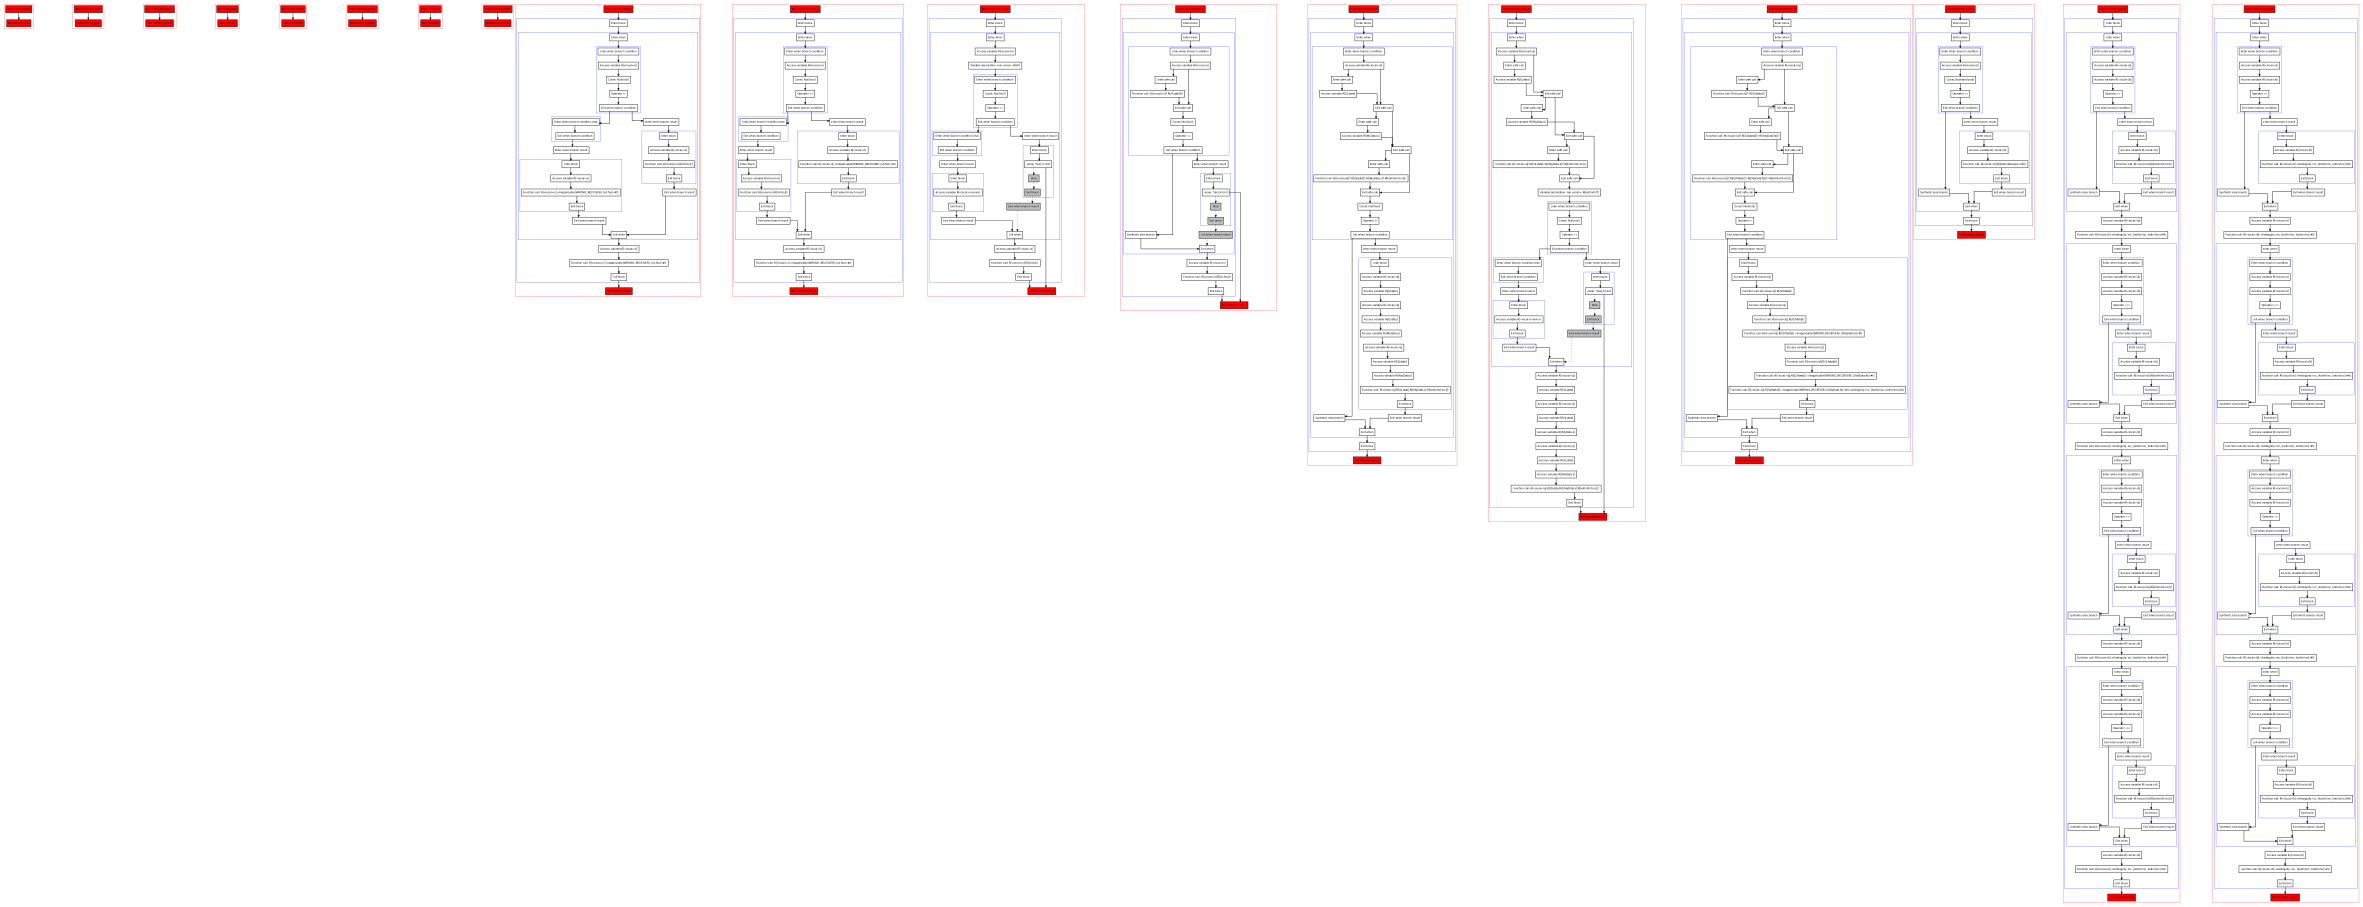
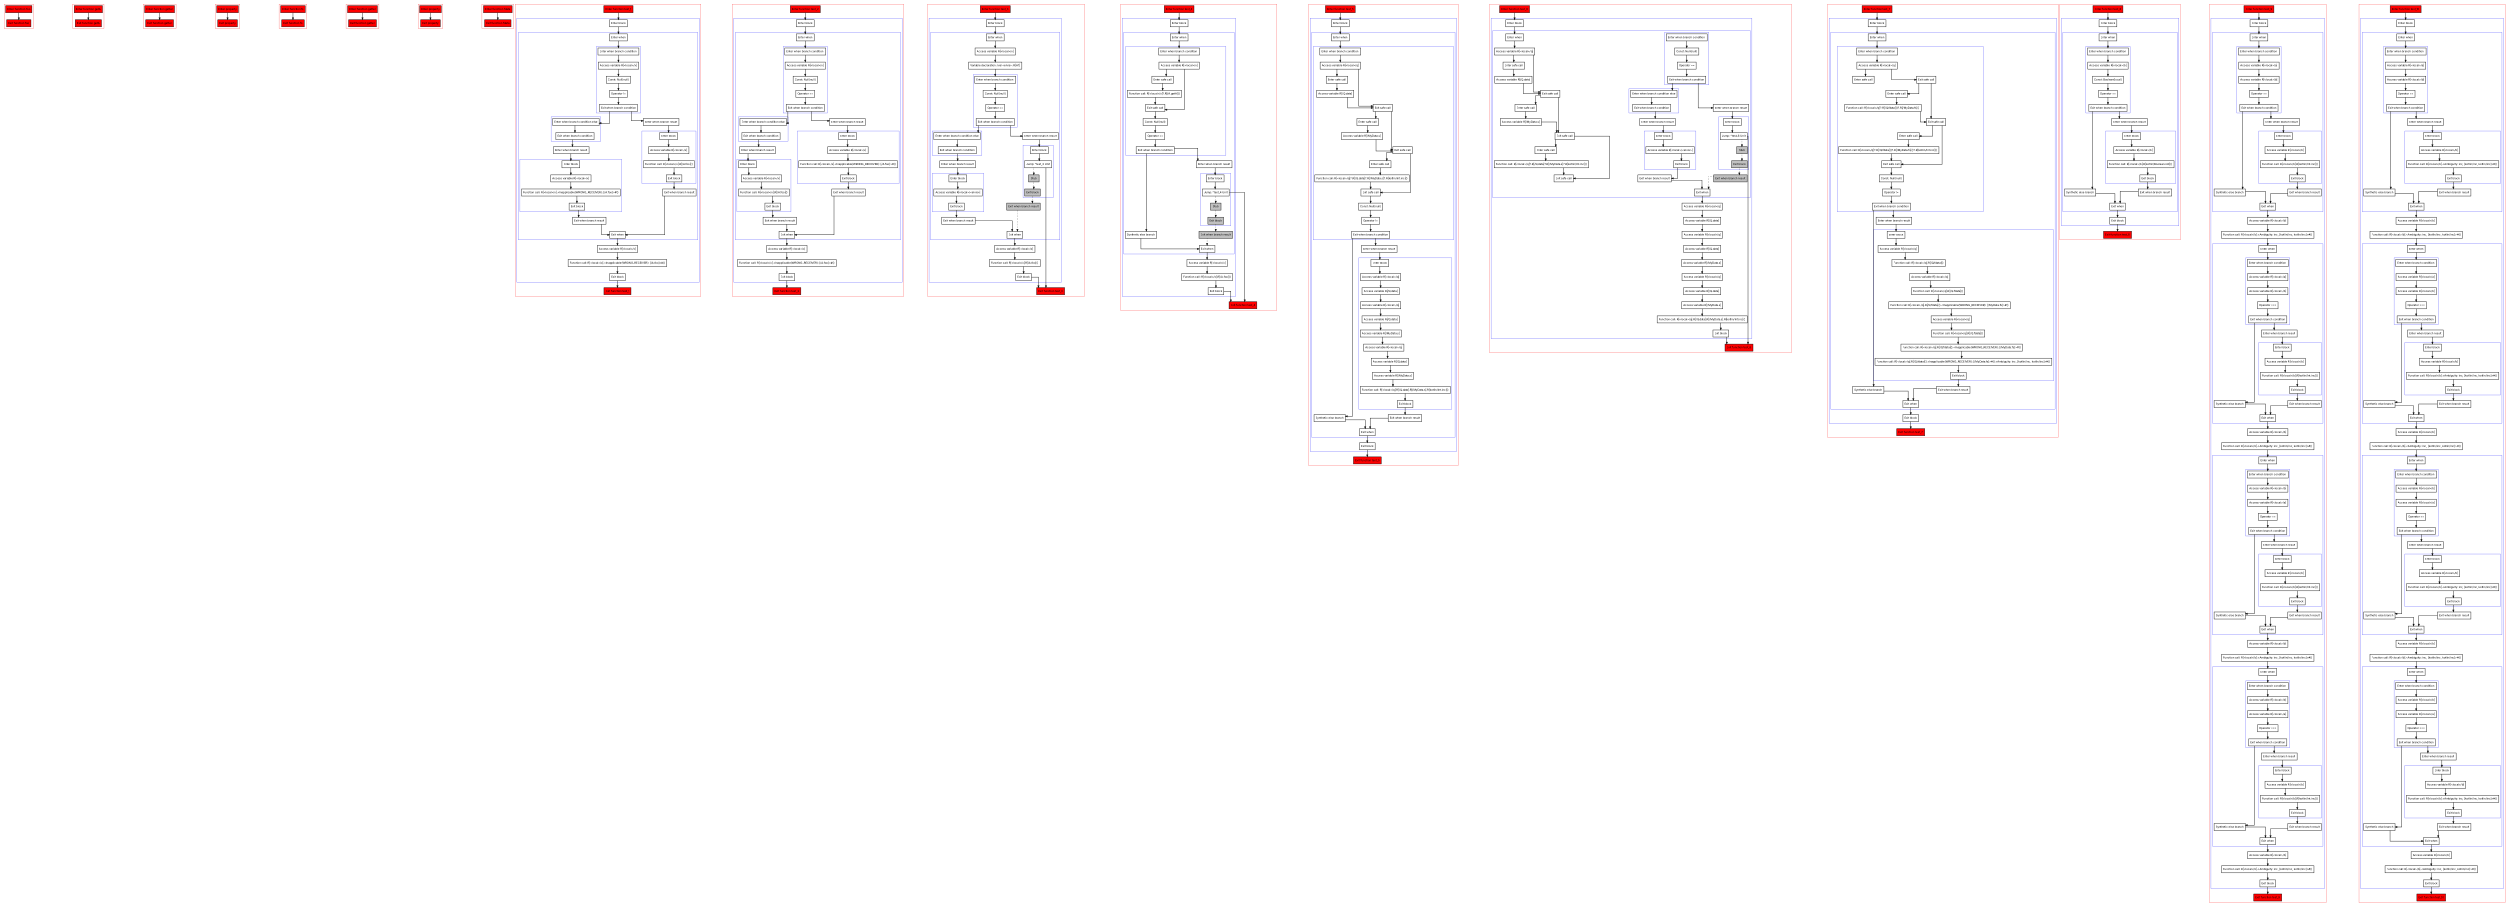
node "Function call: R|<local>/q|?.R|/Q.fdata|()": removed
node "Variable declaration: lval <elvis>: R|kotlin/Int?|": removed
